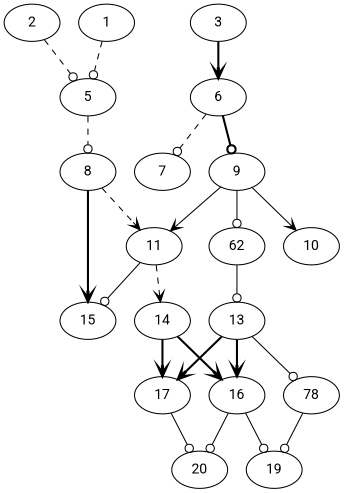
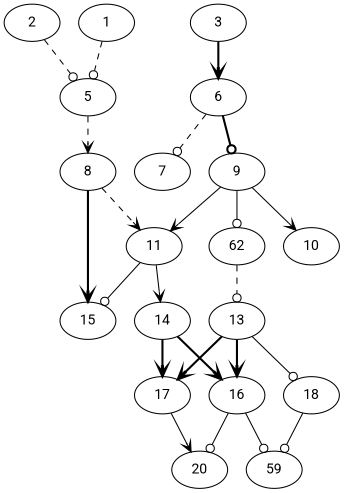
edge "5" -> "8": arrowhead odot -> vee
edge "11" -> "14": style dashed -> solid
edge "62" -> "13": style solid -> dashed
node "78": label "78" -> "18"
edge "17" -> "20": arrowhead odot -> vee
node "19": label "19" -> "59"
